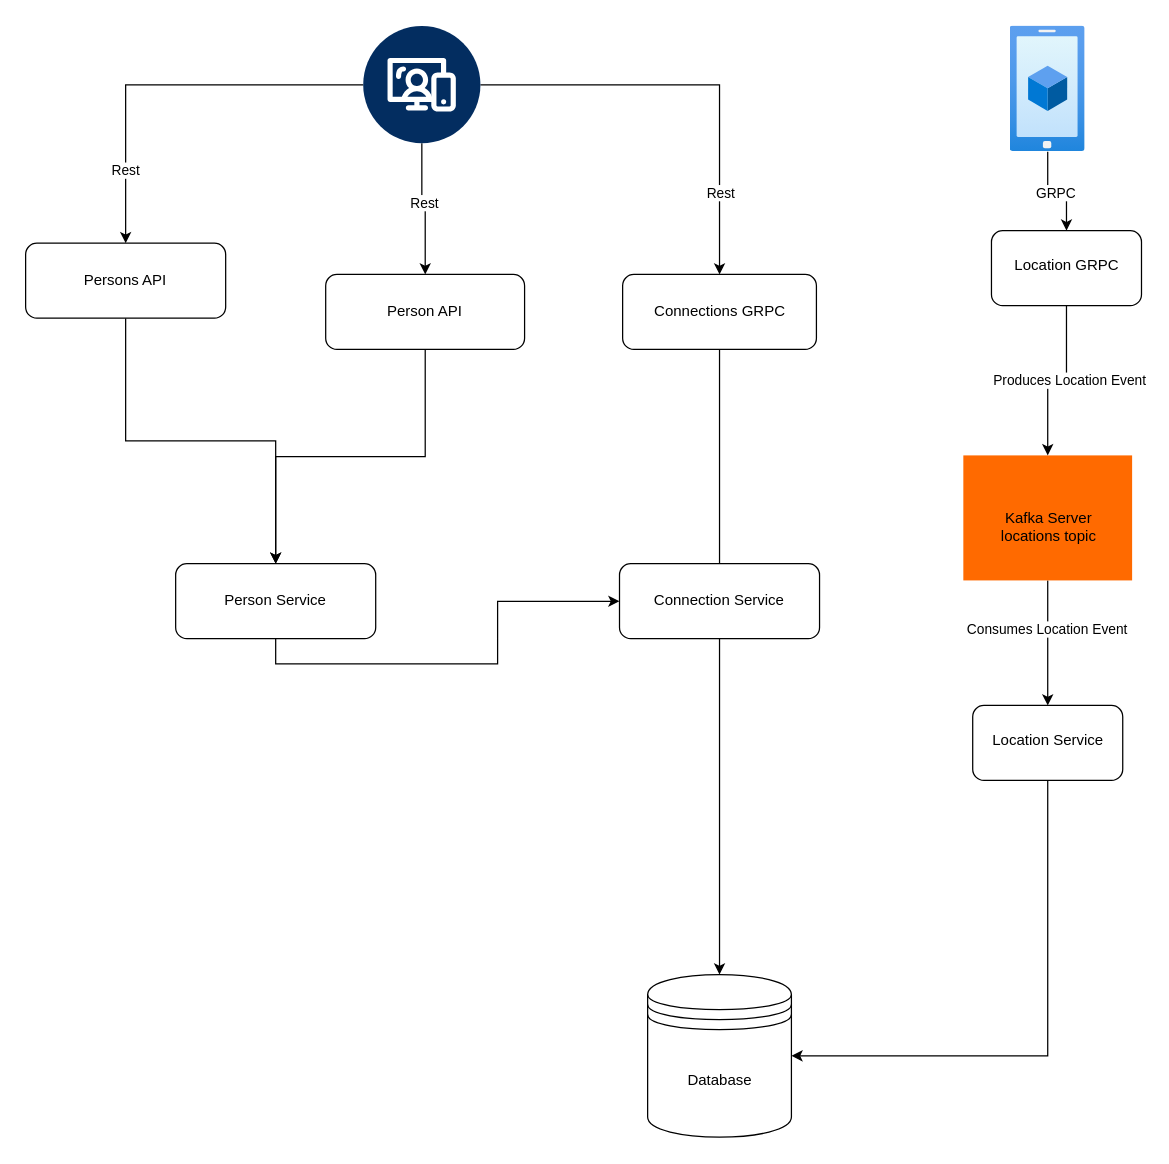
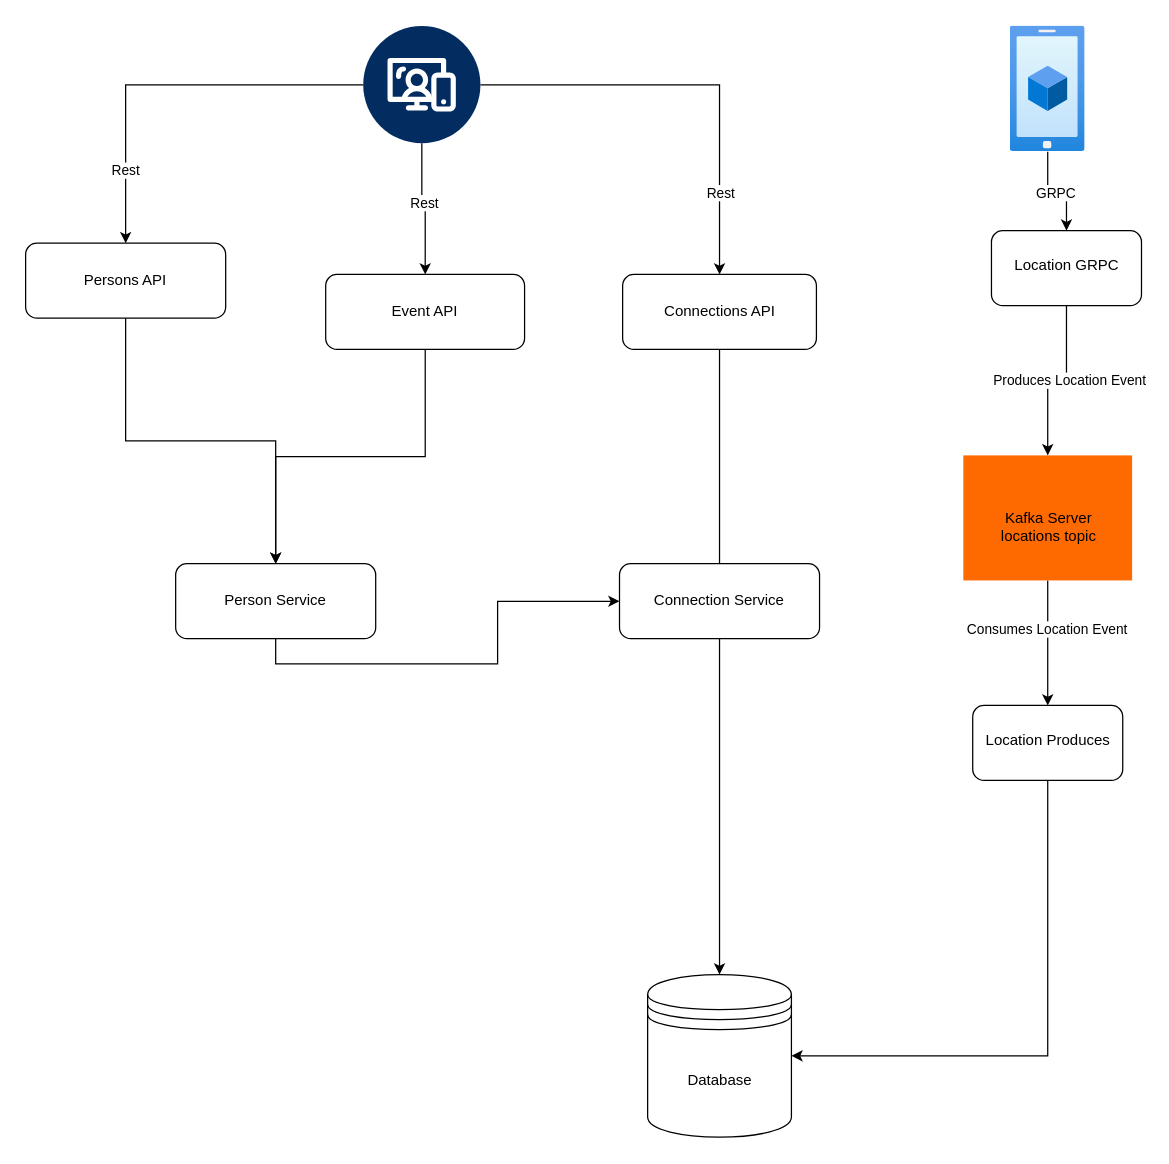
node "Person API": label "Person API" -> "Event API"
node "Connections GRPC": label "Connections GRPC" -> "Connections API"
node "Location Service": label "Location Service" -> "Location Produces"
